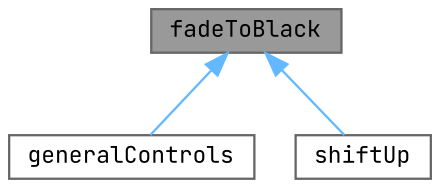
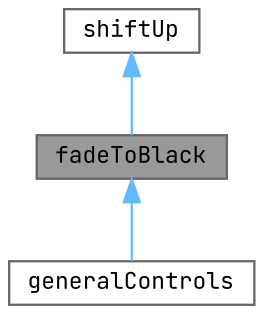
edge "shiftUp" -> "fadeToBlack": reversed
